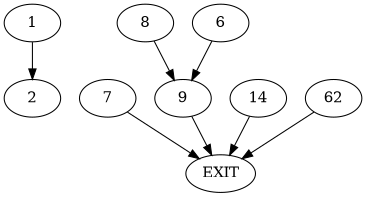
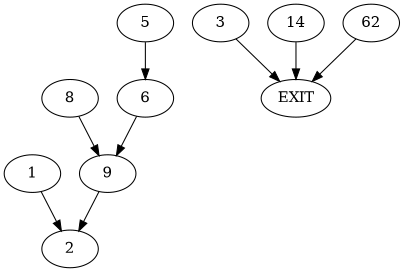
node "5": added
node "7": label "7" -> "3"
edge "9" -> "EXIT": now "9" -> "2"
